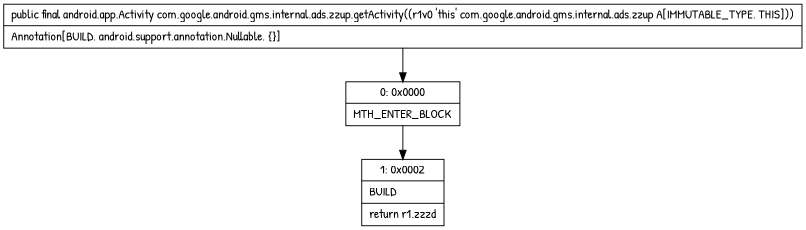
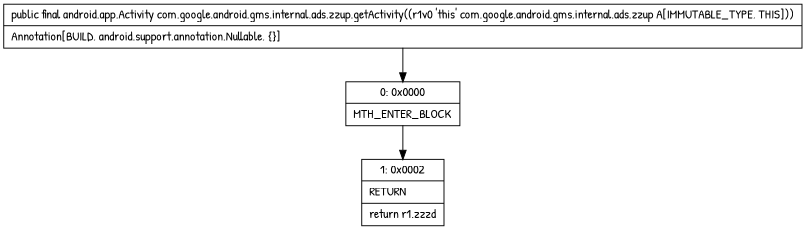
node "1: 0x0002": text "BUILD" -> "RETURN"
